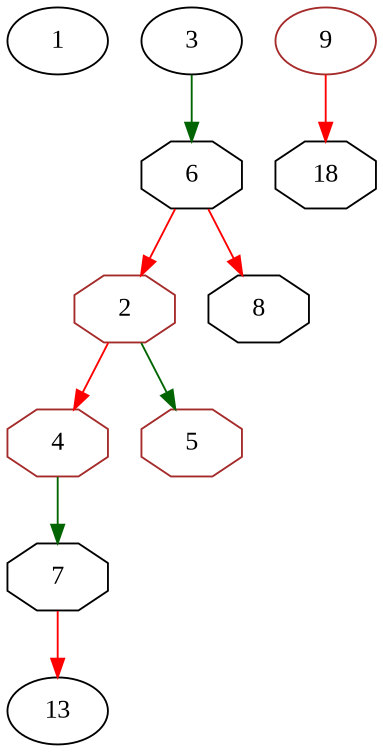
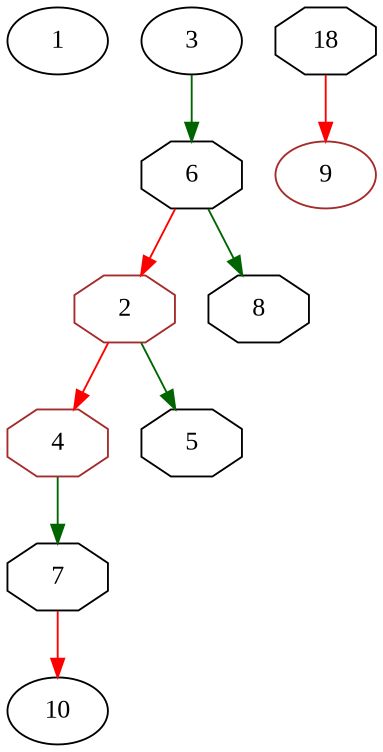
edge "9" -> "18": reversed
edge "6" -> "8": color red -> darkgreen
node "5": color brown -> black
node "13": label "13" -> "10"
